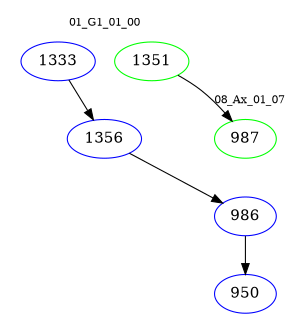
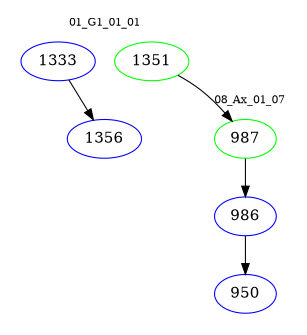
cluster "01_G1_01_00": label "01_G1_01_00" -> "01_G1_01_01"
edge "1356" -> "986": now "987" -> "986"
